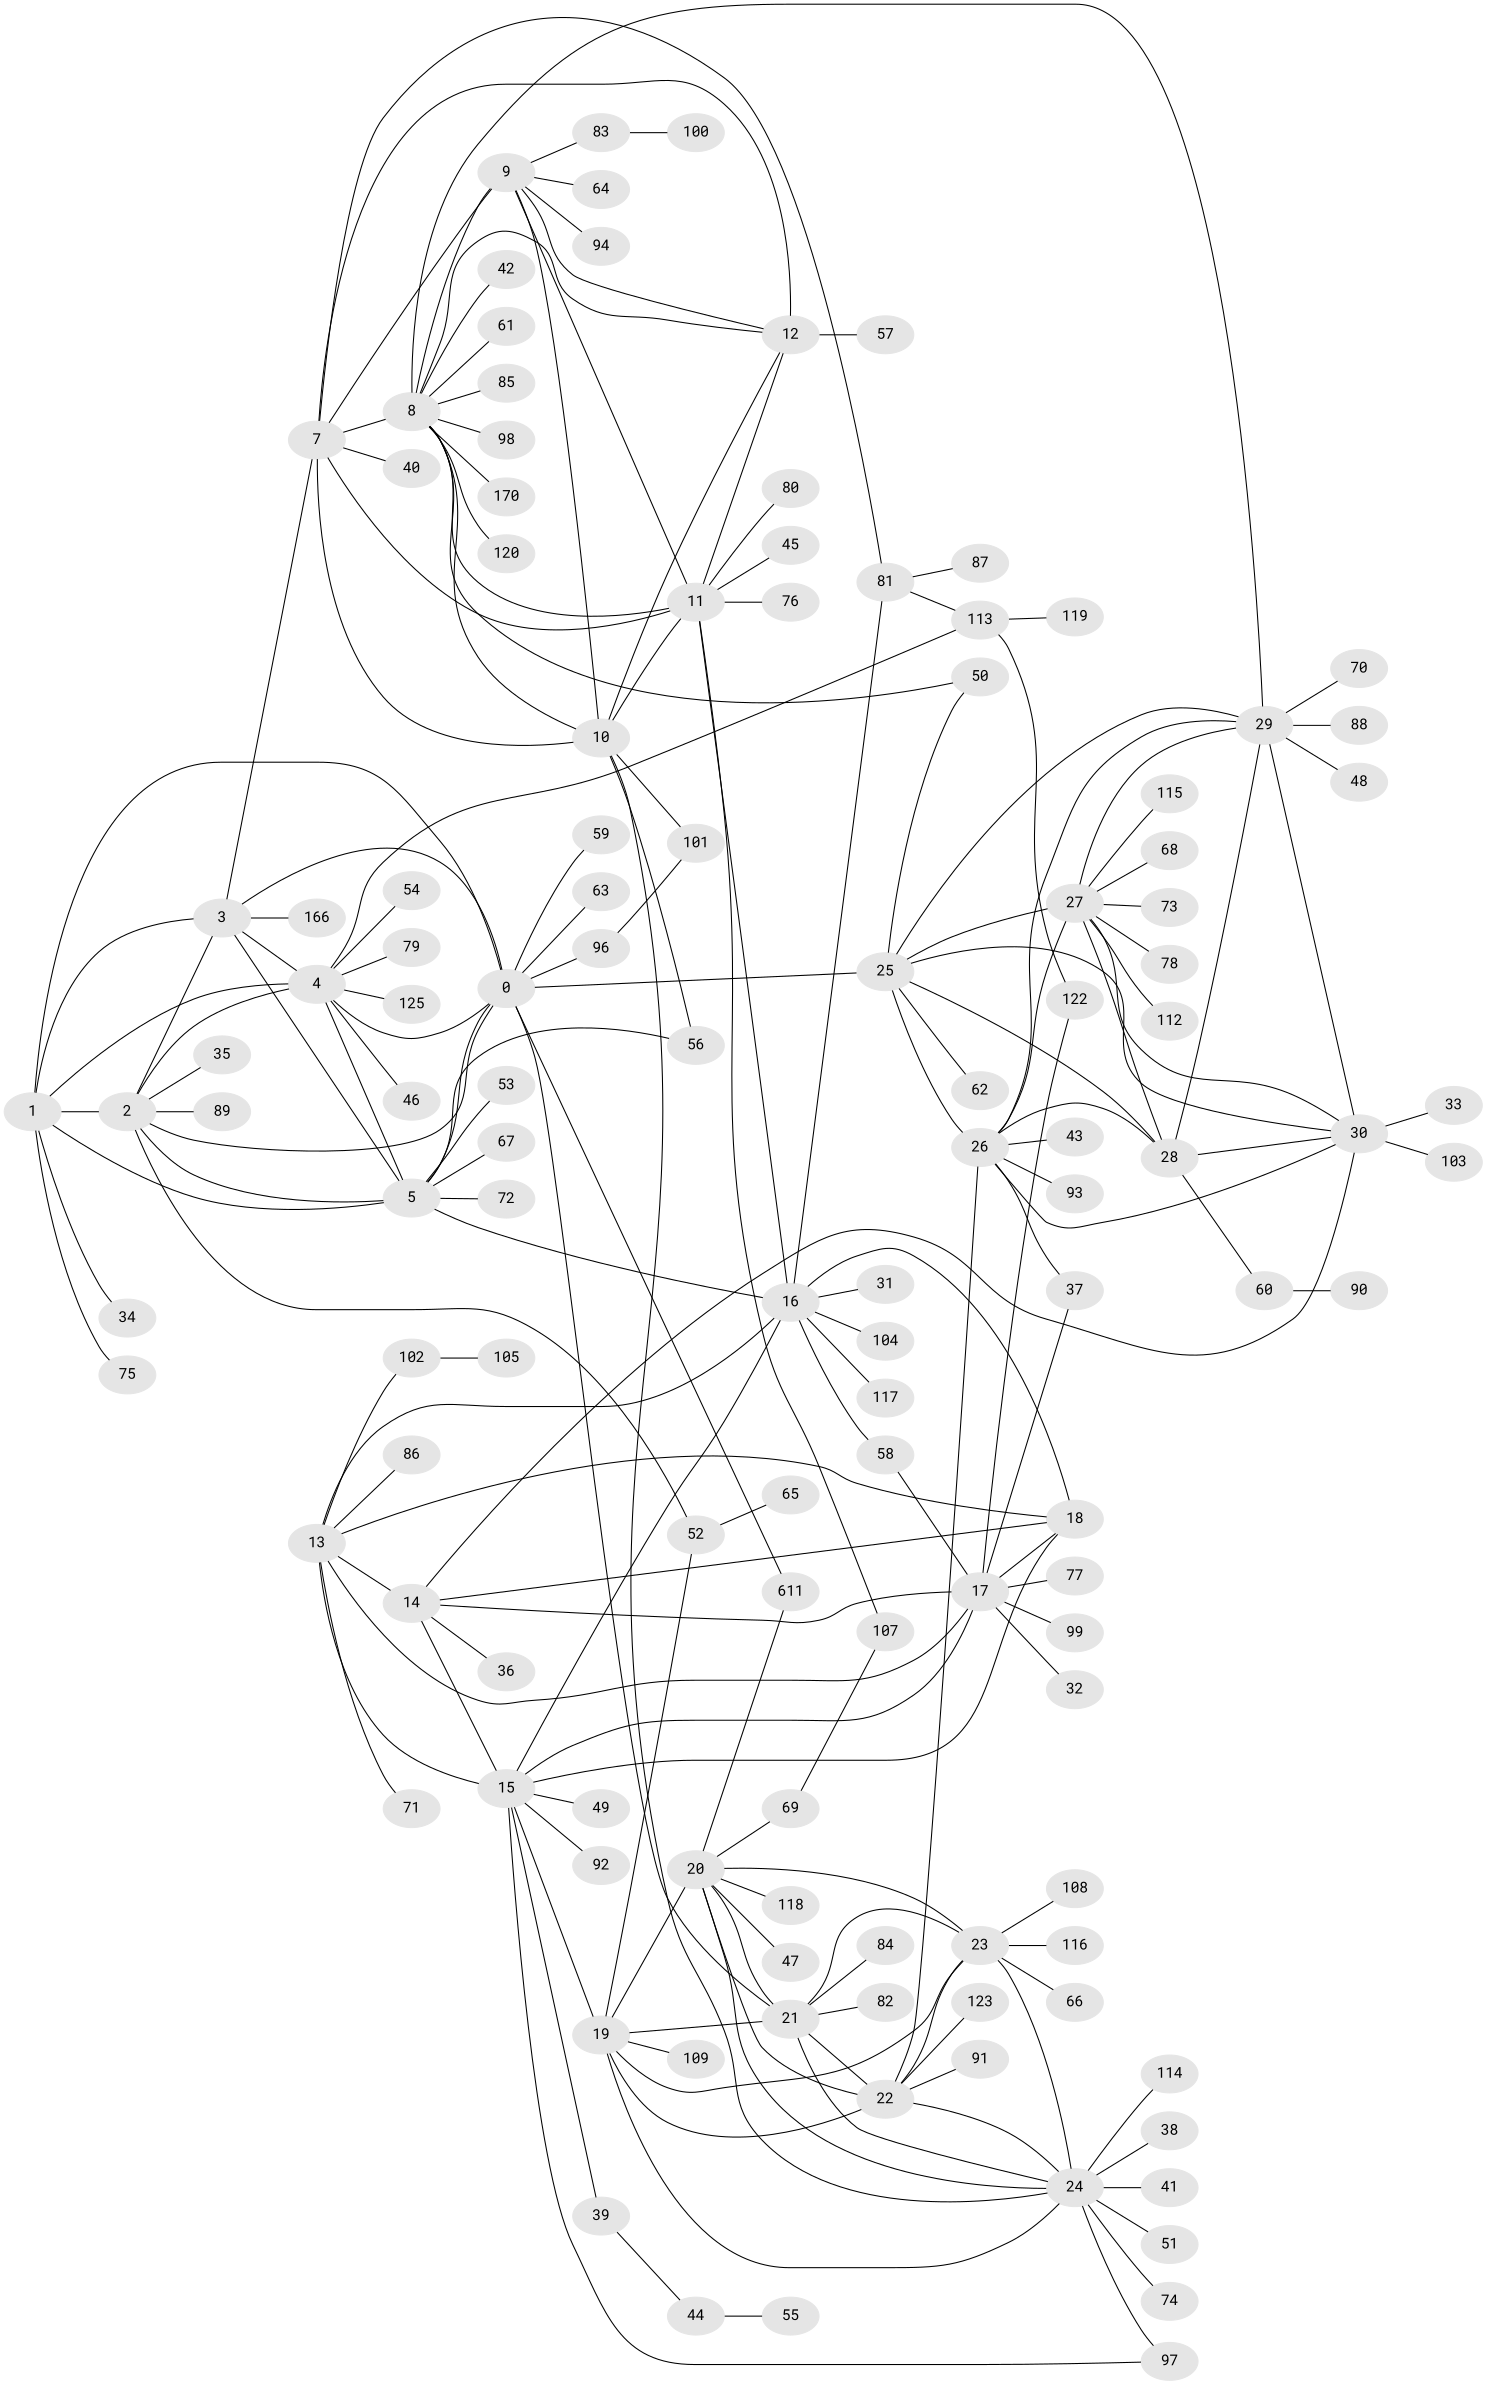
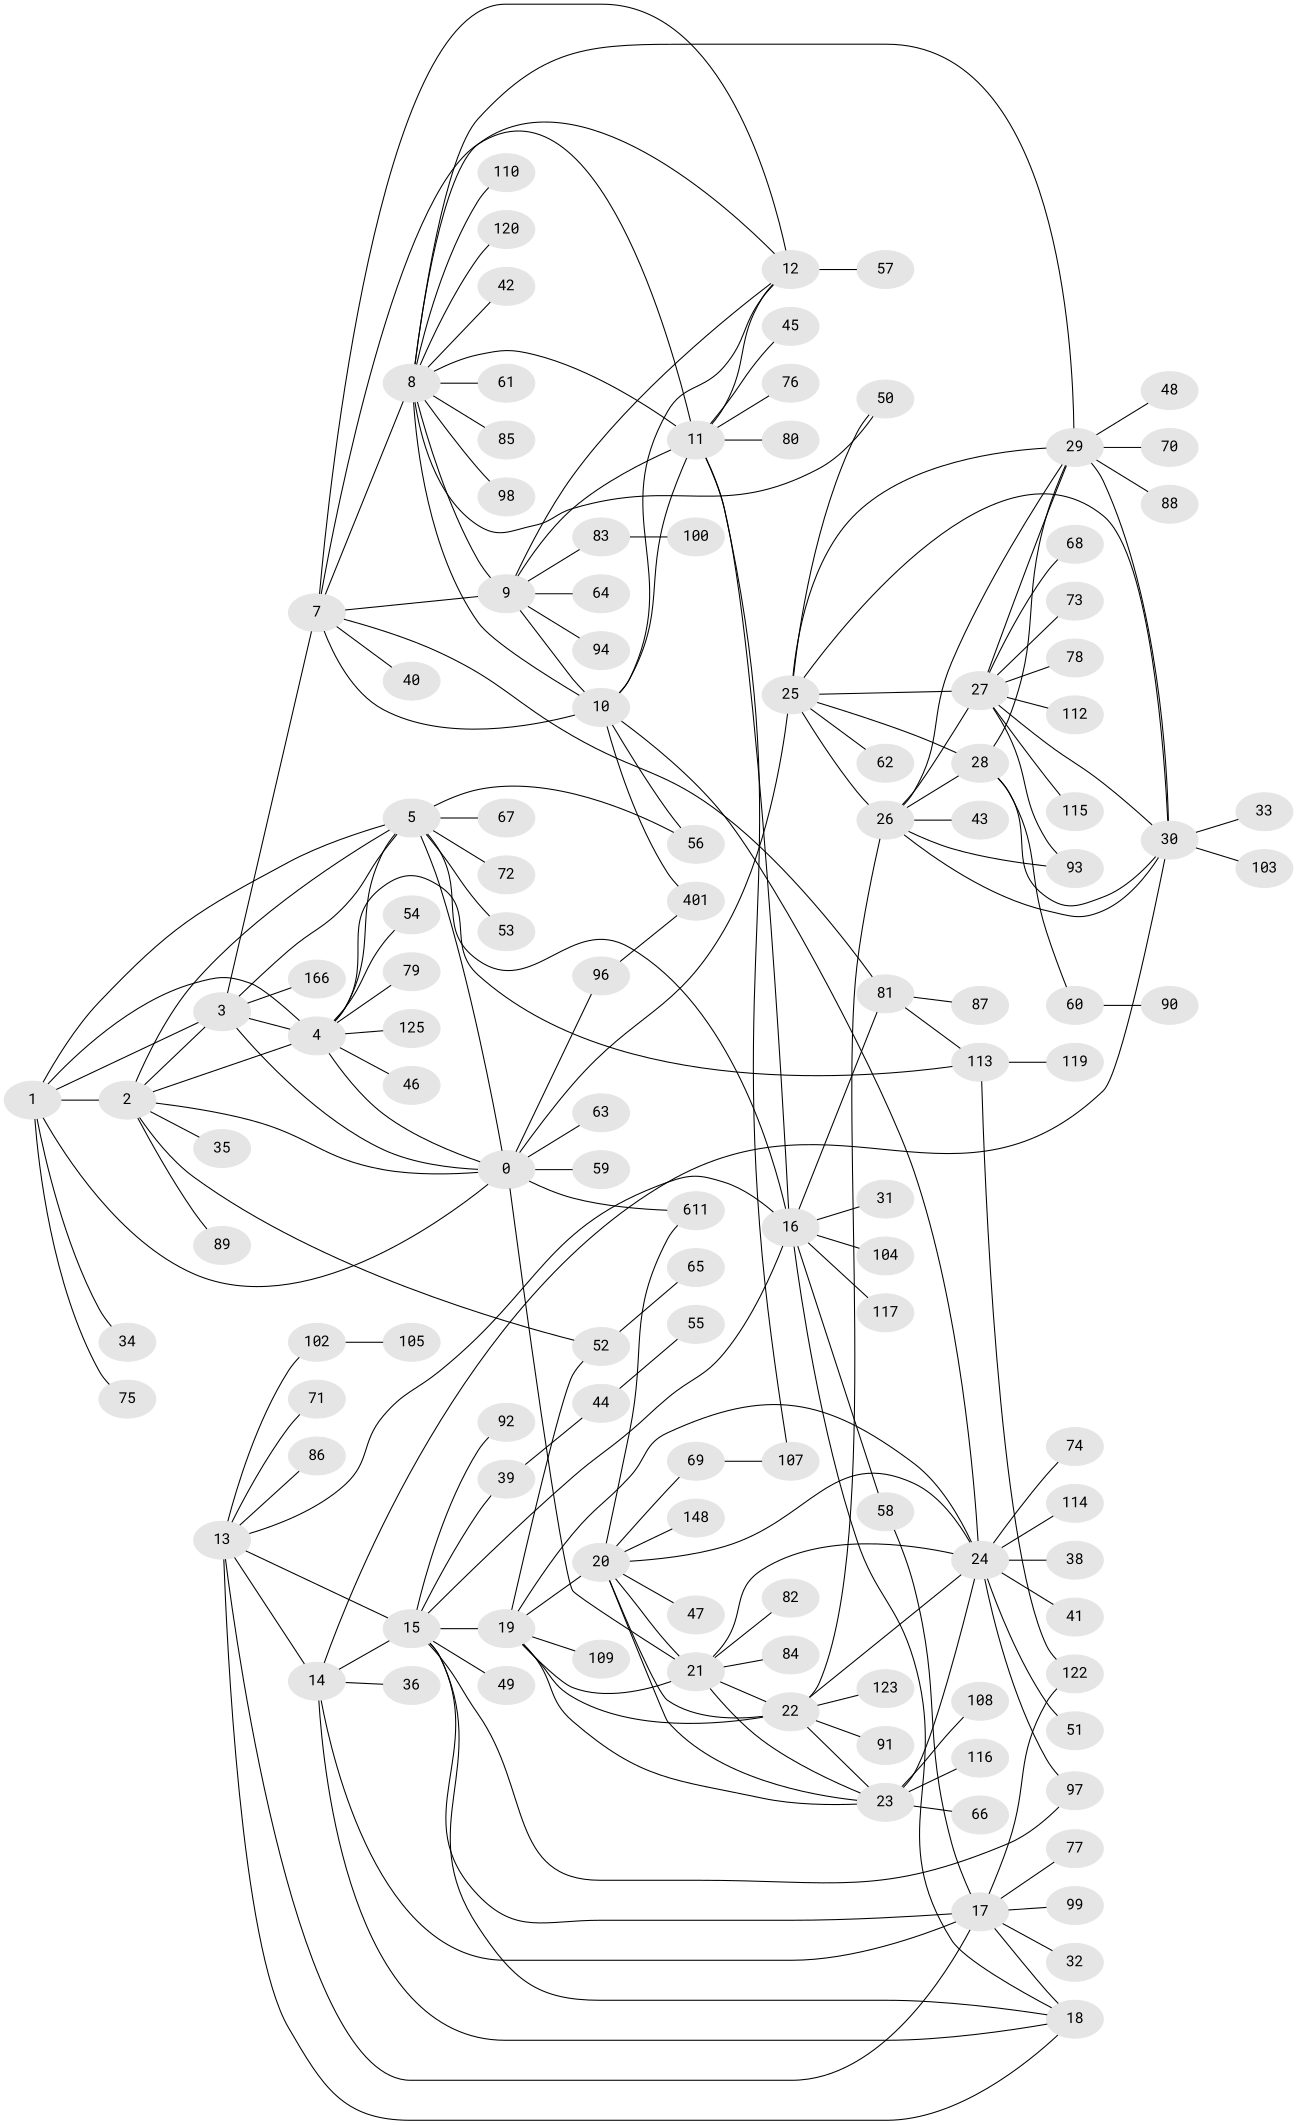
node "170": label "170" -> "110"
node "101": label "101" -> "401"
edge "27" -- "28": now "27" -- "93"
node "37": removed
node "118": label "118" -> "148"
